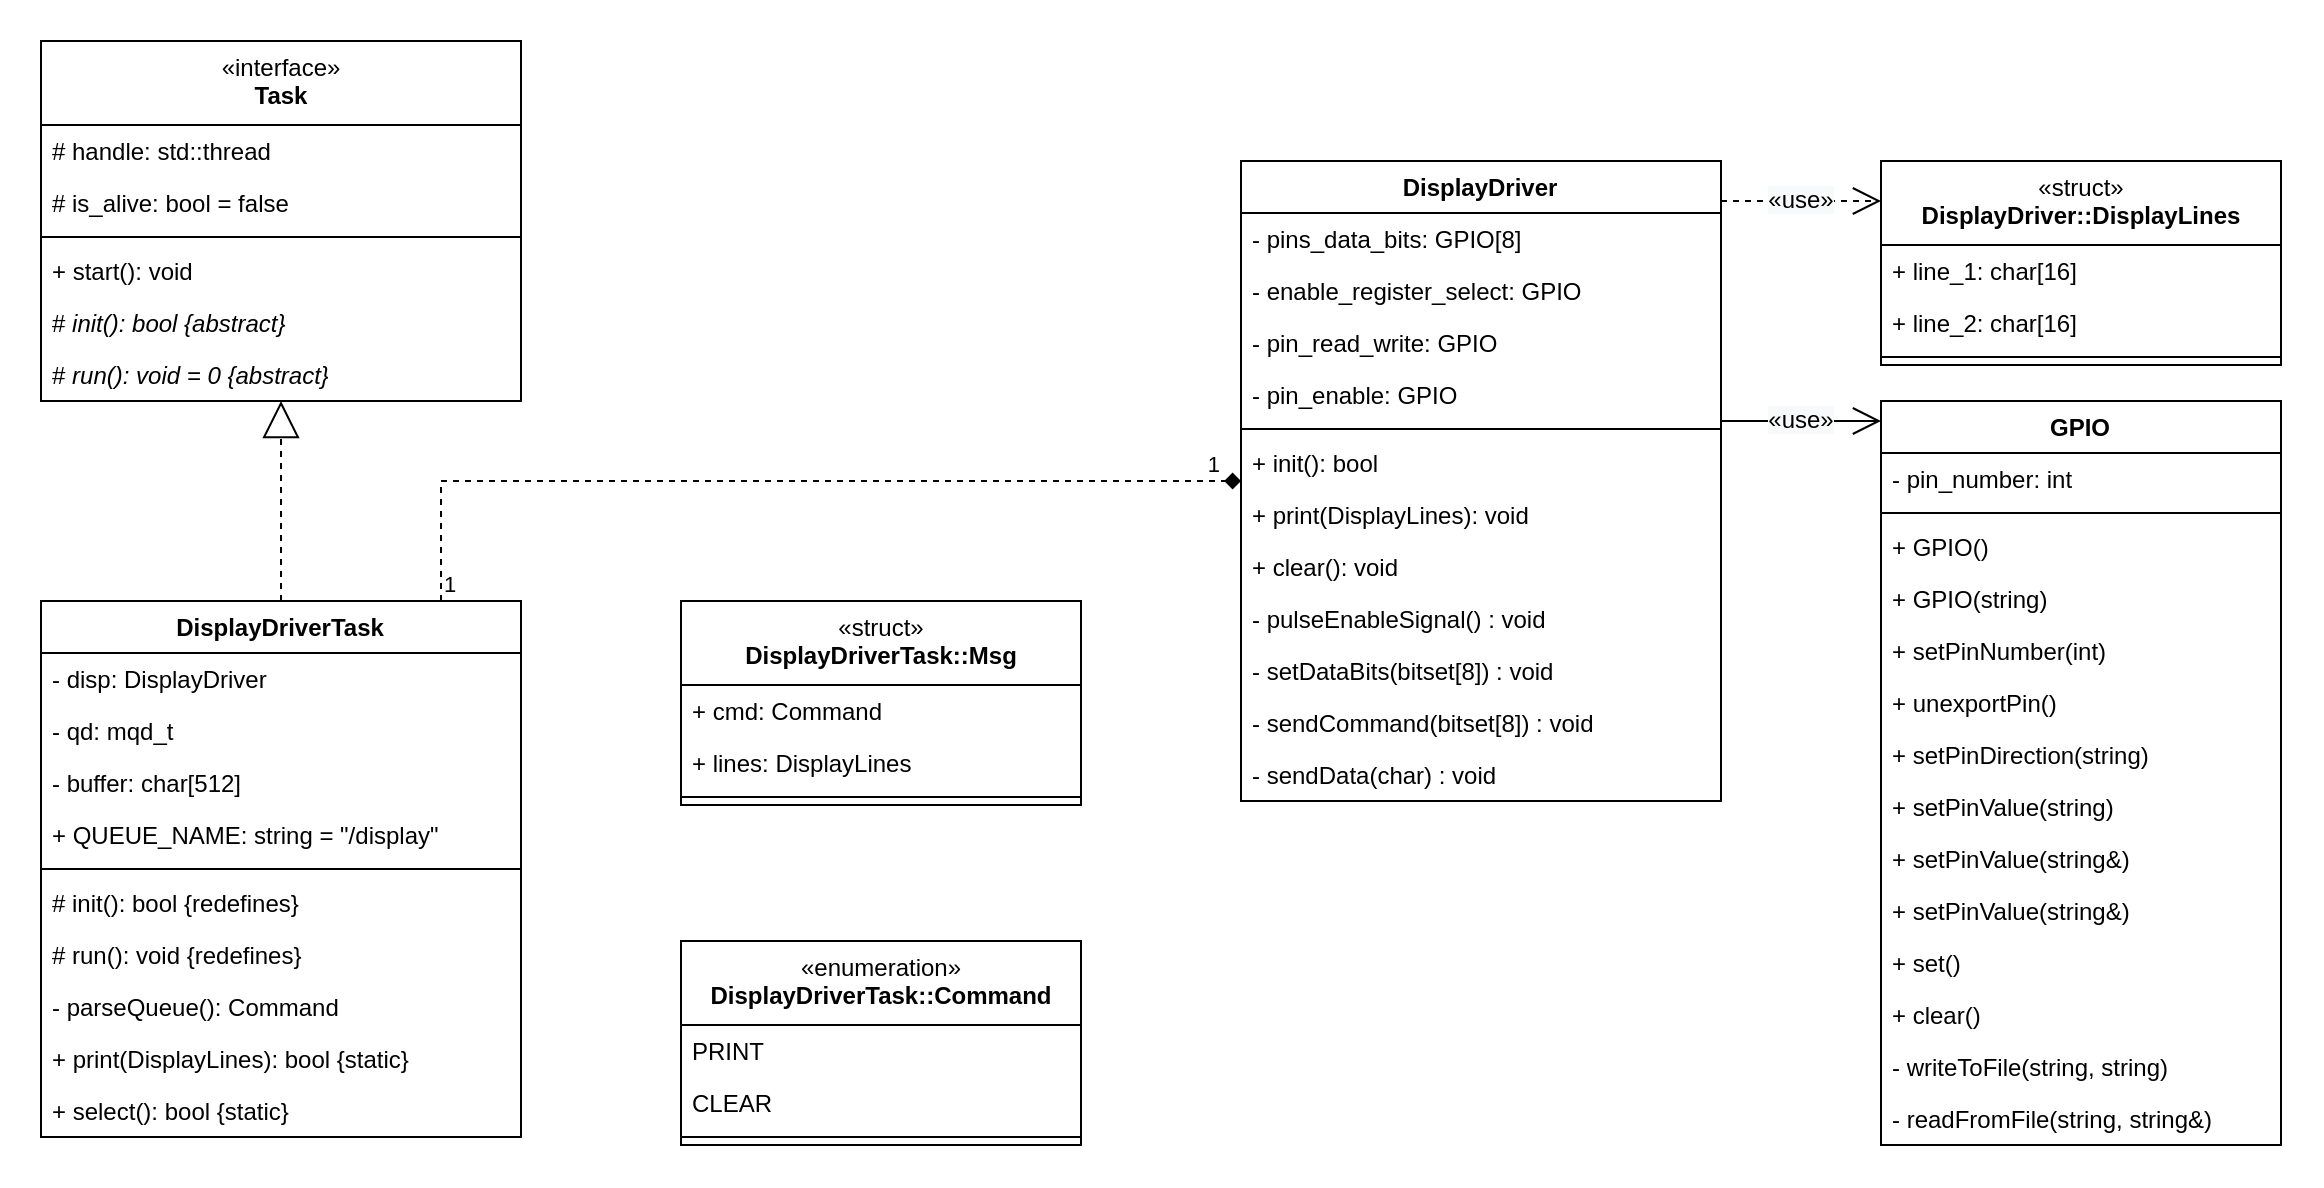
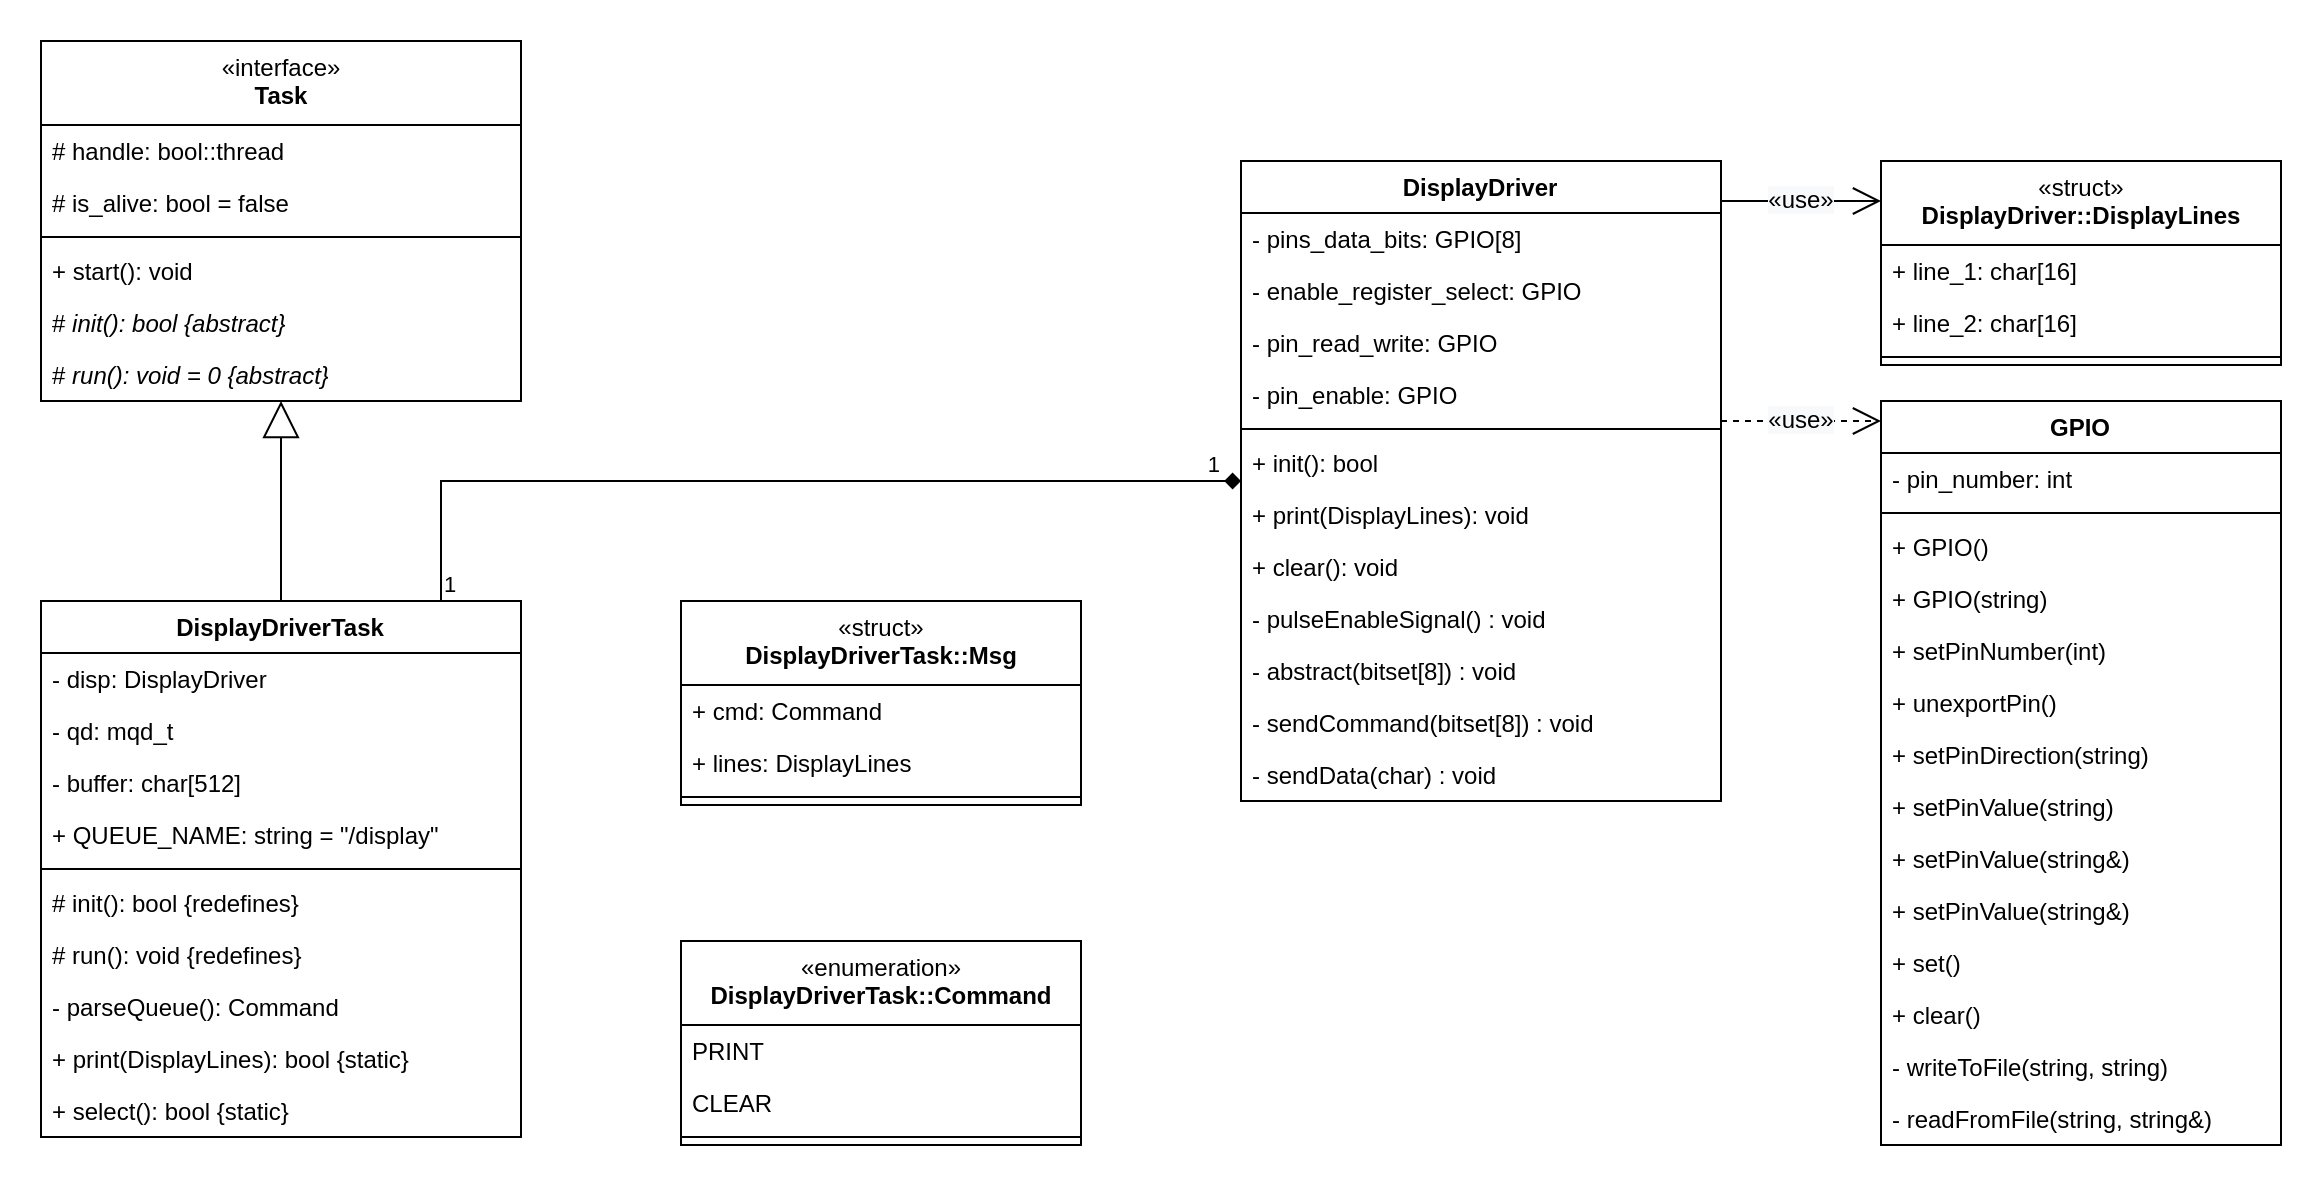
node "# handle: std::thread": label "# handle: std::thread" -> "# handle: bool::thread"
edge "DisplayDriver" -> "«struct» DisplayDriver::DisplayLines": style dashed -> solid
edge "DisplayDriver" -> "GPIO": style solid -> dashed
edge "DisplayDriverTask" -> "DisplayDriver": style dashed -> solid
edge "DisplayDriverTask" -> "«interface» Task": style dashed -> solid
node "- setDataBits(bitset[8]) : void": label "- setDataBits(bitset[8]) : void" -> "- abstract(bitset[8]) : void"
